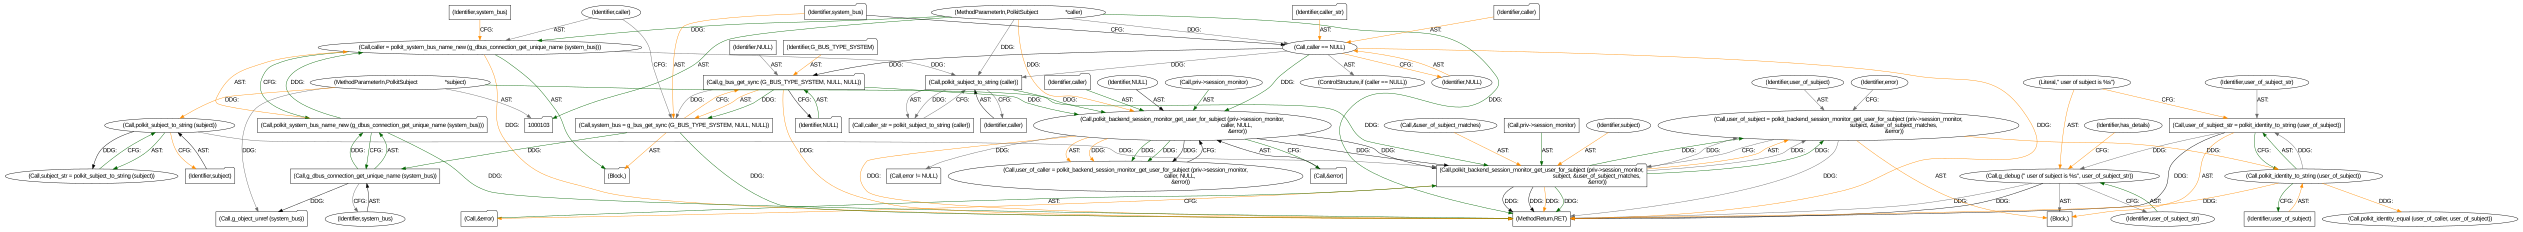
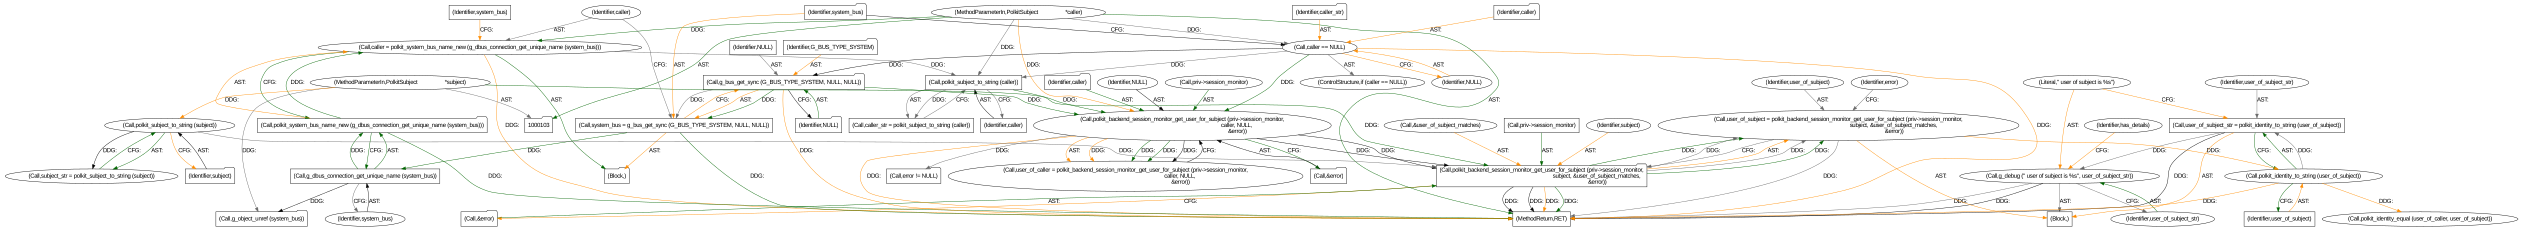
edge "(MethodParameterIn,PolkitSubject                  *caller)" -> "(MethodReturn,RET)": label "DDG: " -> "AST: "
